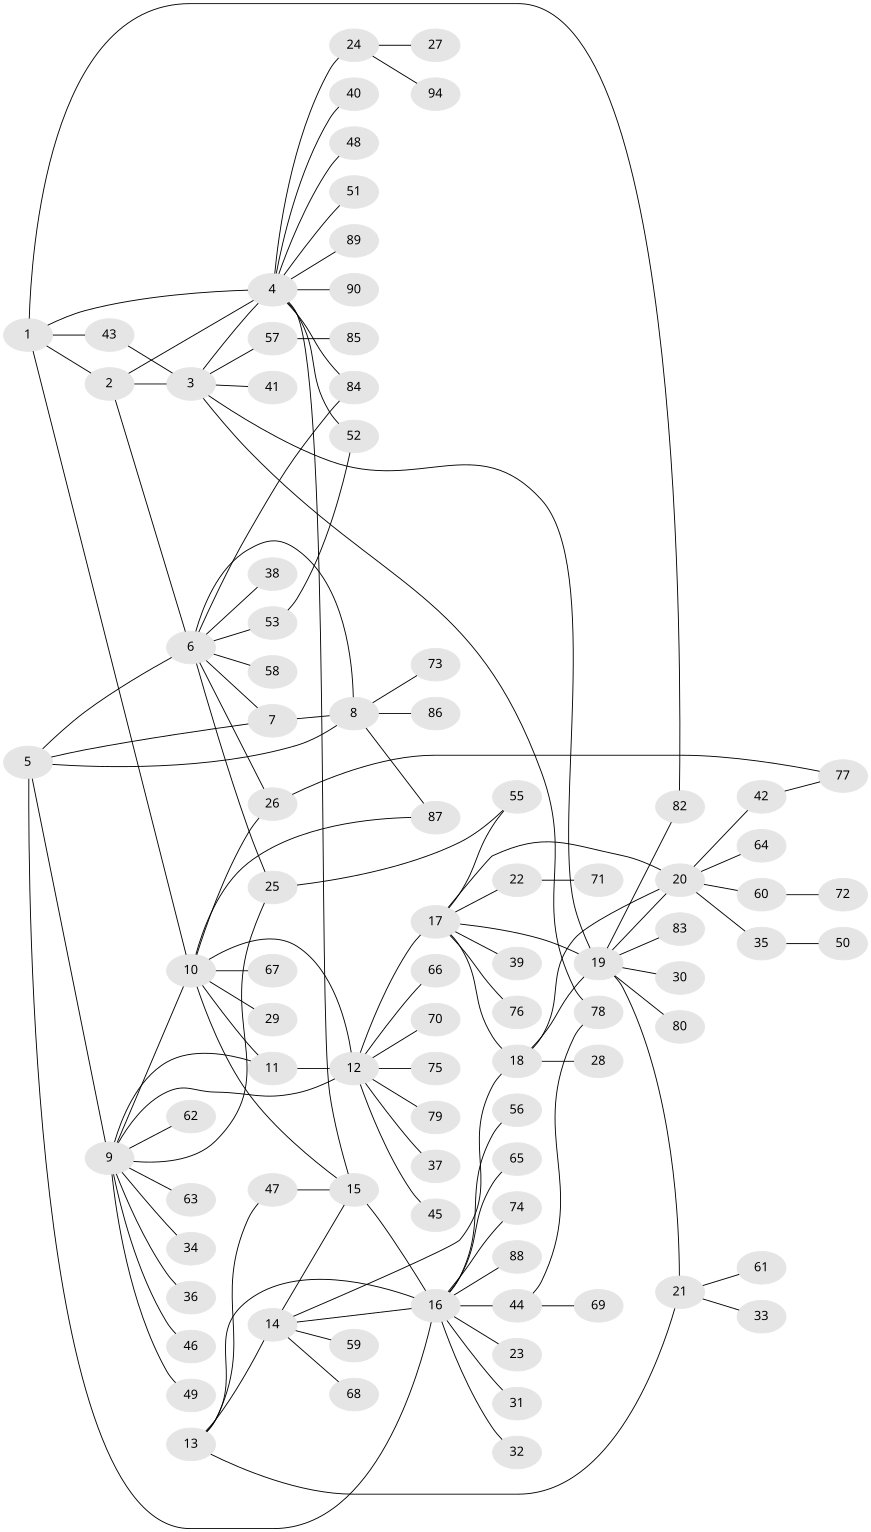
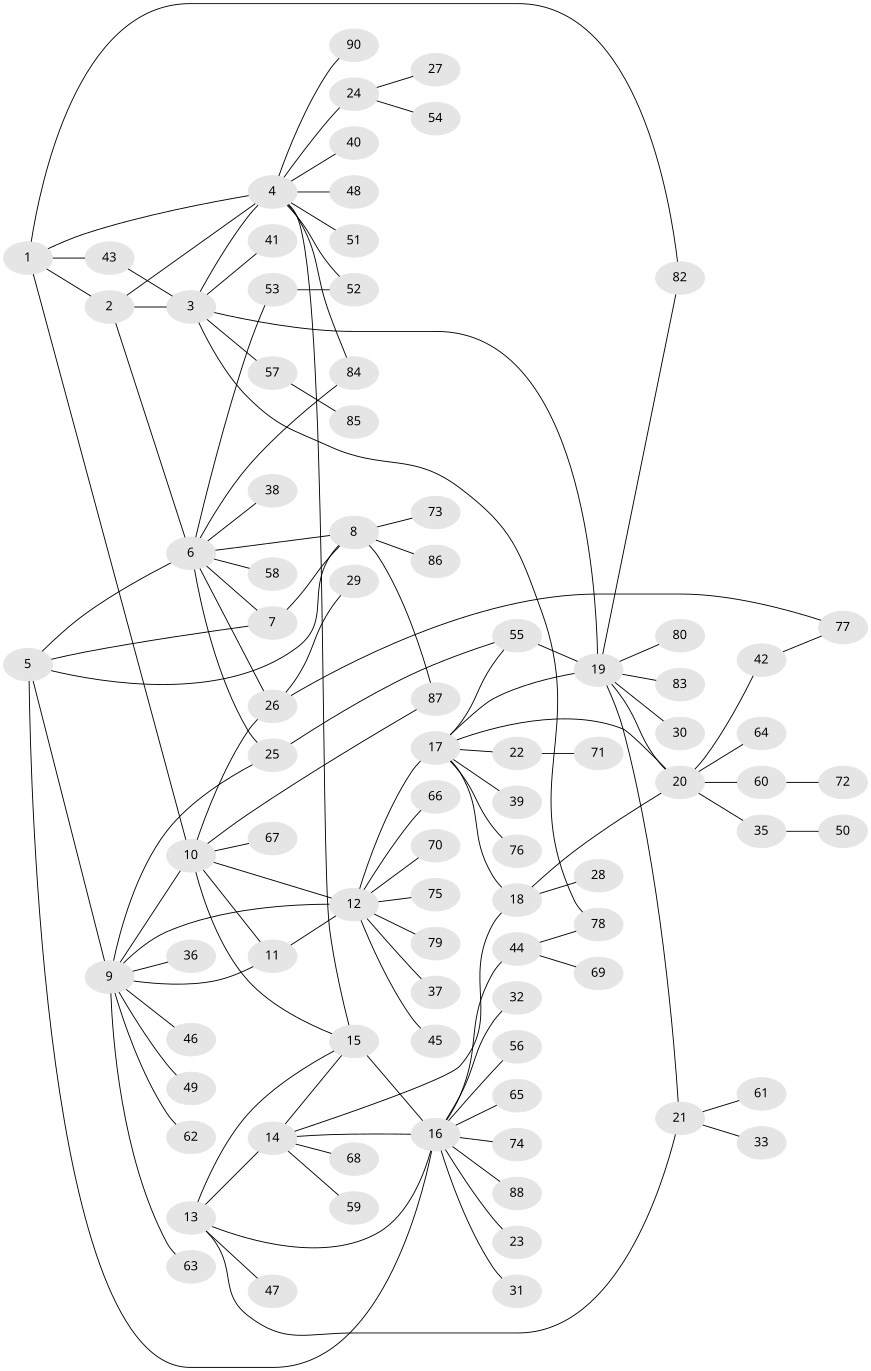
node "94": label "94" -> "54"
node "89": removed
edge "10" -- "29": now "26" -- "29"
edge "19" -- "18": now "19" -- "55"
edge "47" -- "15": now "13" -- "15"
node "34": removed
